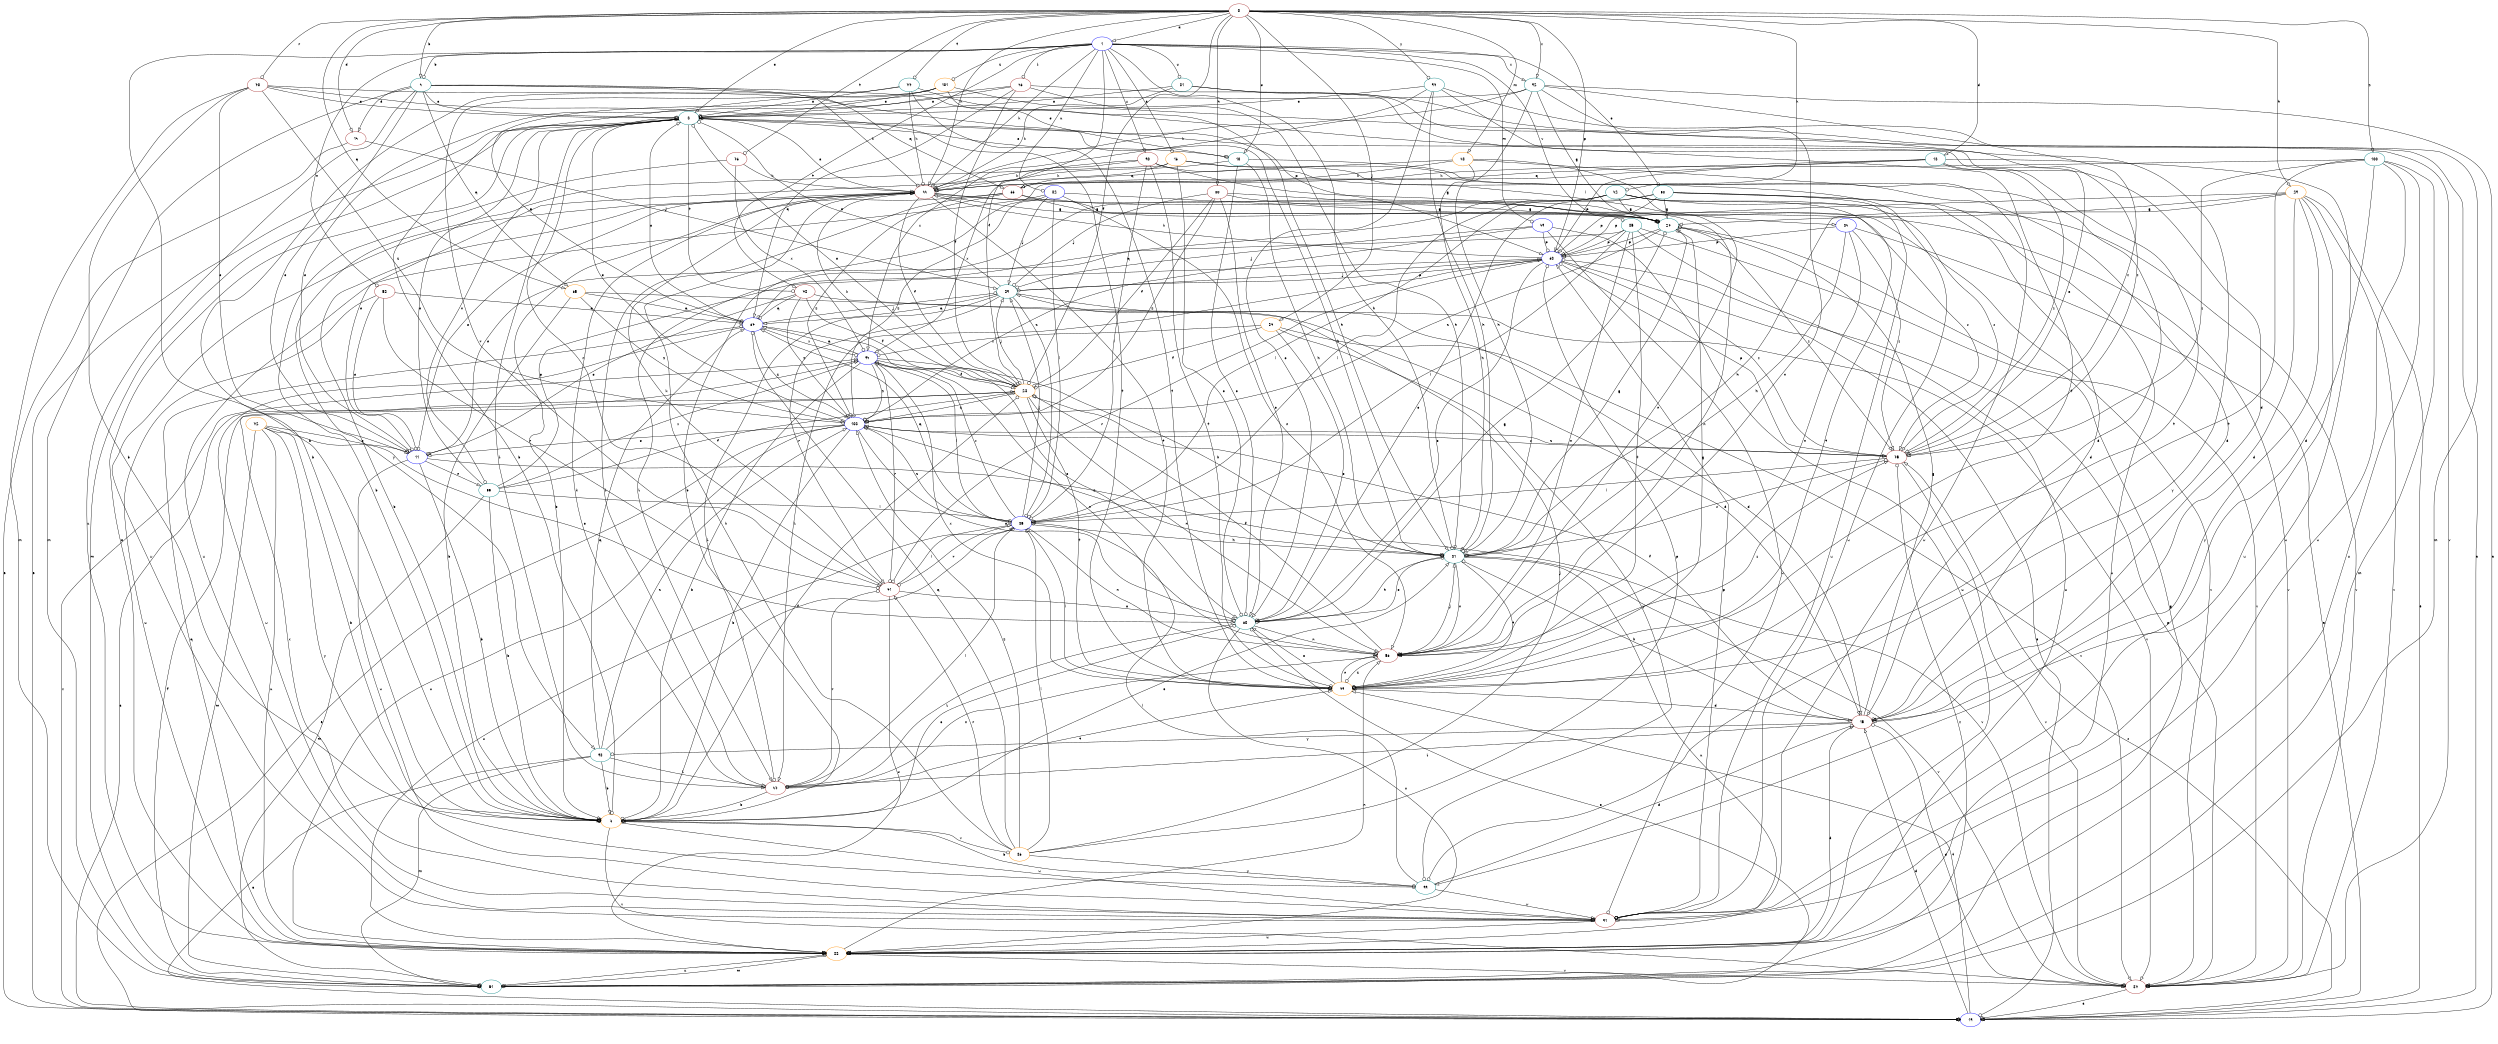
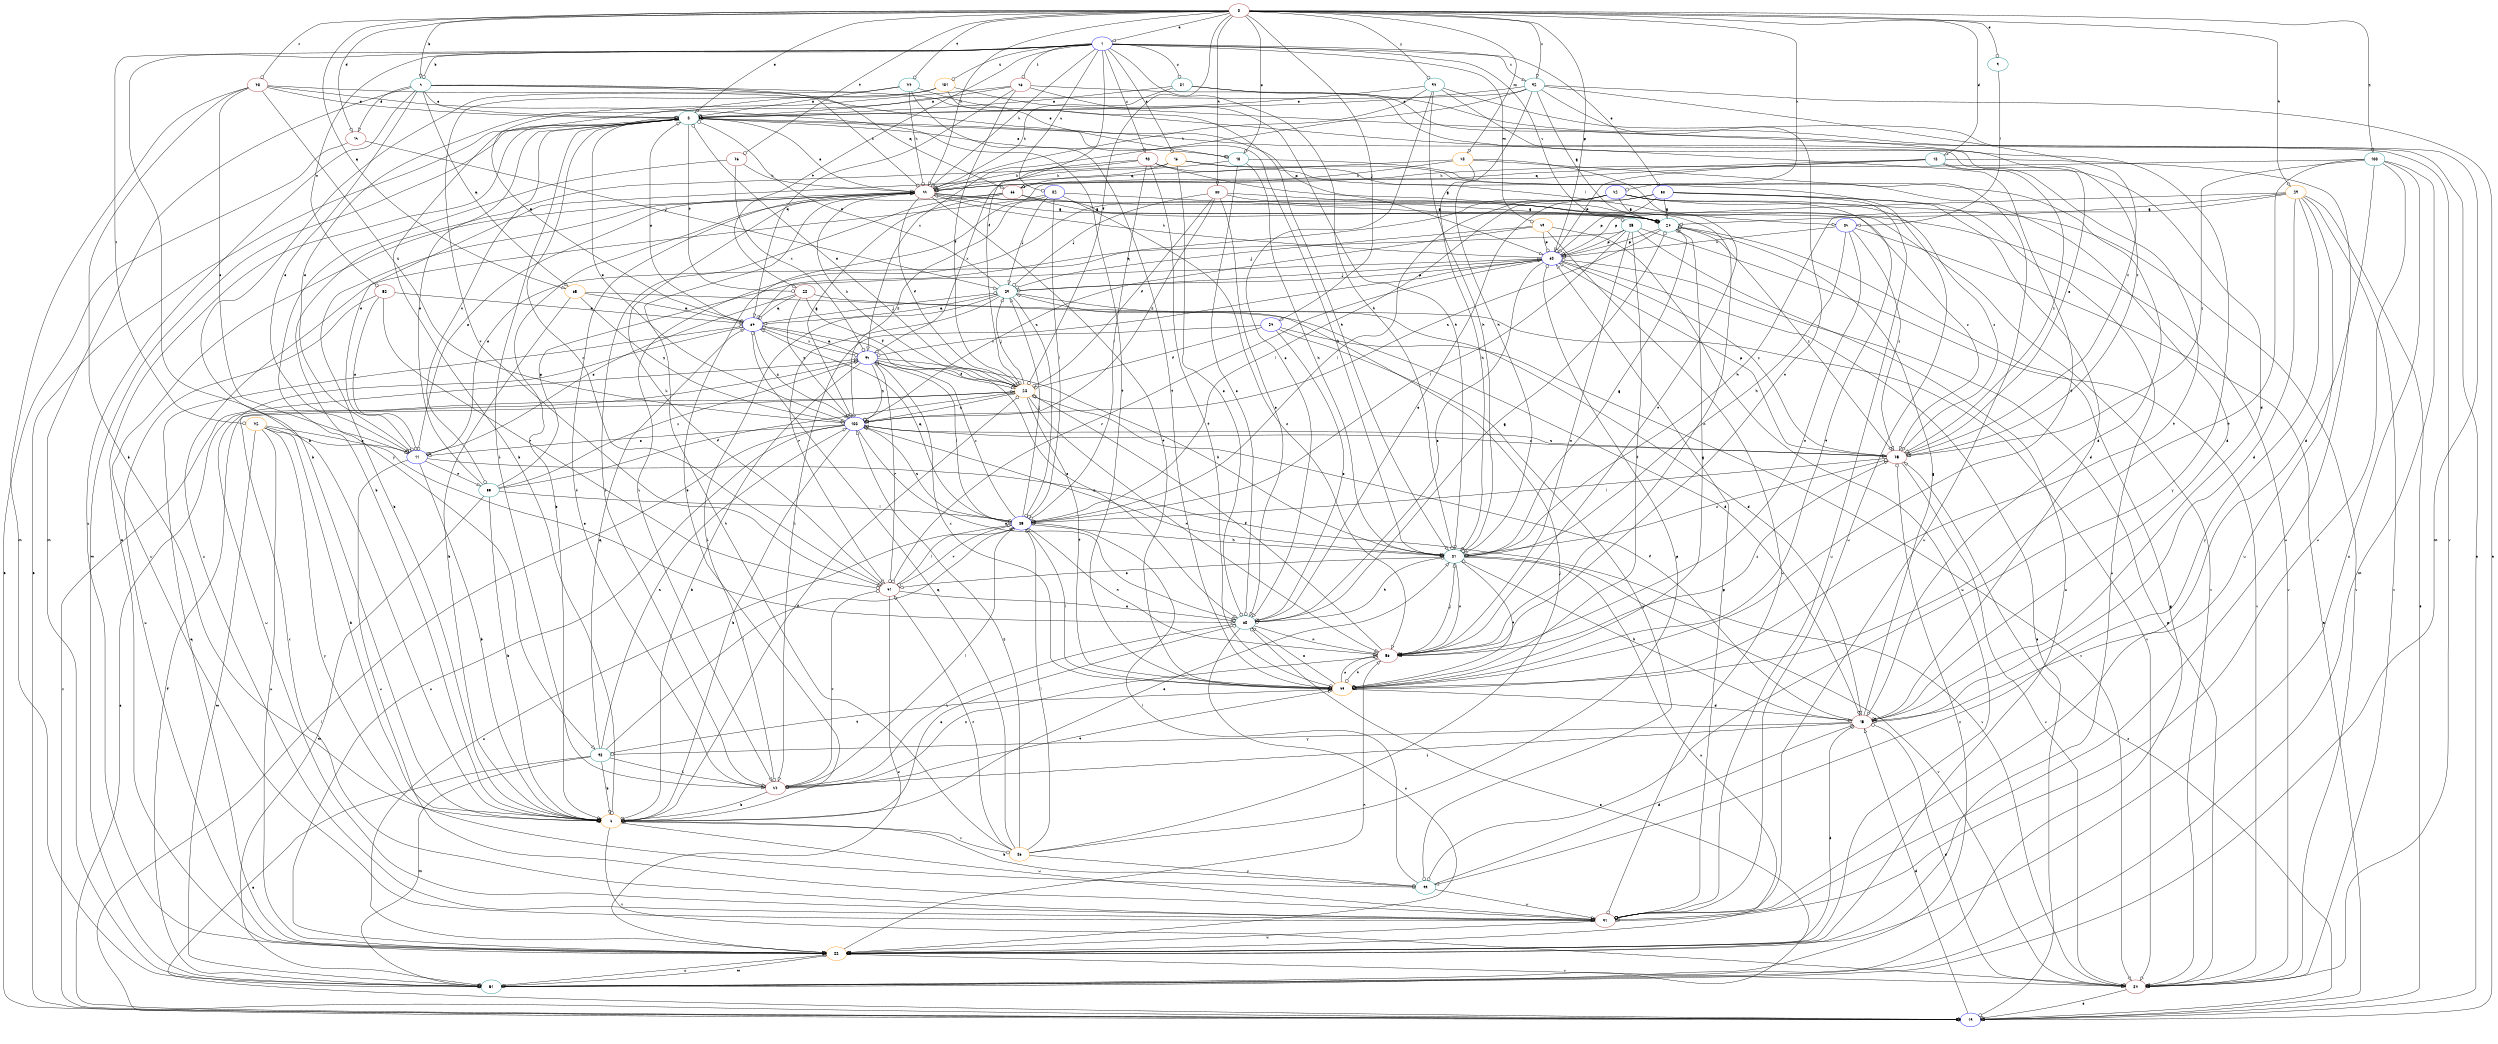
edge "1" -> "72": added, label "s"
node "9": added
edge "101" -> "3": now "92" -> "3"
node "42": color teal -> blue
node "58": color teal -> blue
node "49": color blue -> darkorange
edge "34" -> "63": label "p" -> "k"
node "78": label "78" -> "28"
edge "66" -> "103": label "z" -> "g"
node "37": color darkorange -> blue
edge "94" -> "67": arrowhead onormal -> odot
edge "75" -> "63": arrowhead odot -> onormal
edge "11" -> "87": arrowhead odot -> onormal
edge "94" -> "56": removed, label "n"
edge "35" -> "31": arrowhead odot -> onormal
edge "31" -> "60": now "31" -> "71"
edge "56" -> "79": label "z" -> "t"
edge "103" -> "19": label "e" -> "i"
edge "19" -> "79": now "98" -> "79"
edge "47" -> "7": arrowhead onormal -> odot
edge "83" -> "15": arrowhead onormal -> odot
